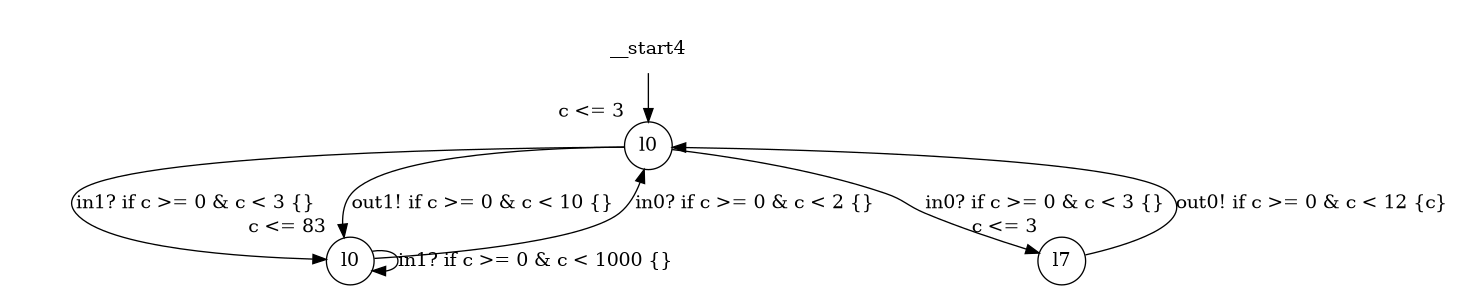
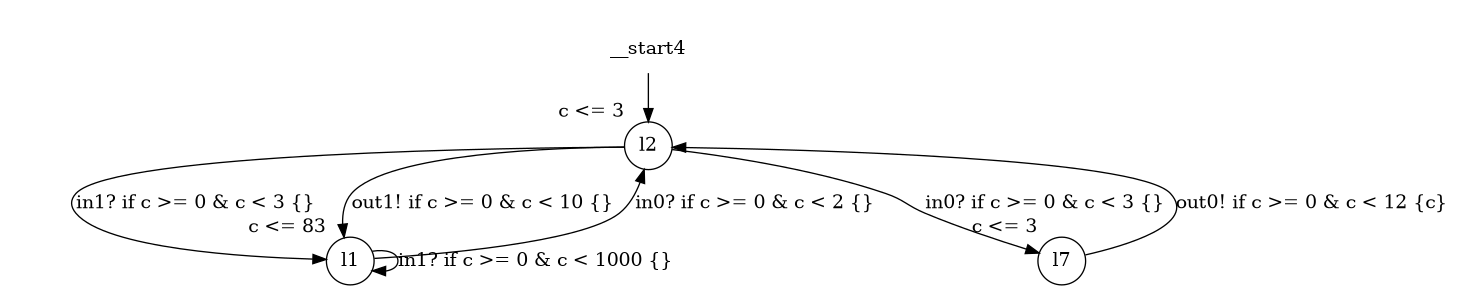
node "l0 c <= 3": label "l0 c <= 3" -> "l2 c <= 3"
node "l0 c <= 83": label "l0 c <= 83" -> "l1 c <= 83"
